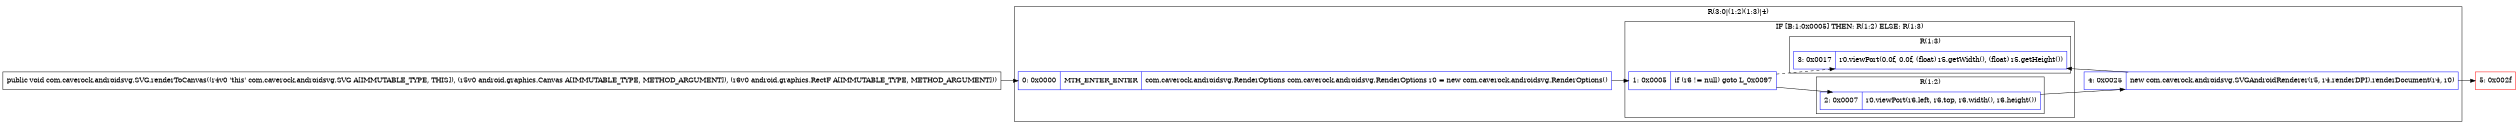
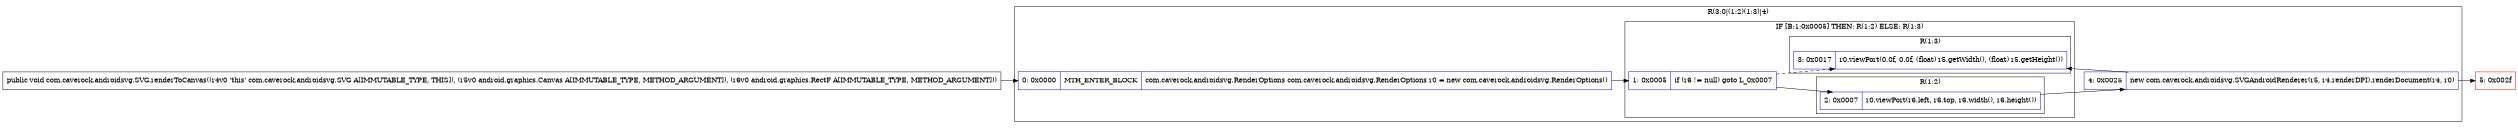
node "0: 0x0000": text "MTH_ENTER_ENTER" -> "MTH_ENTER_BLOCK"
node "1: 0x0005": text "if (r6 != null) goto L_0x0097" -> "if (r6 != null) goto L_0x0007"
